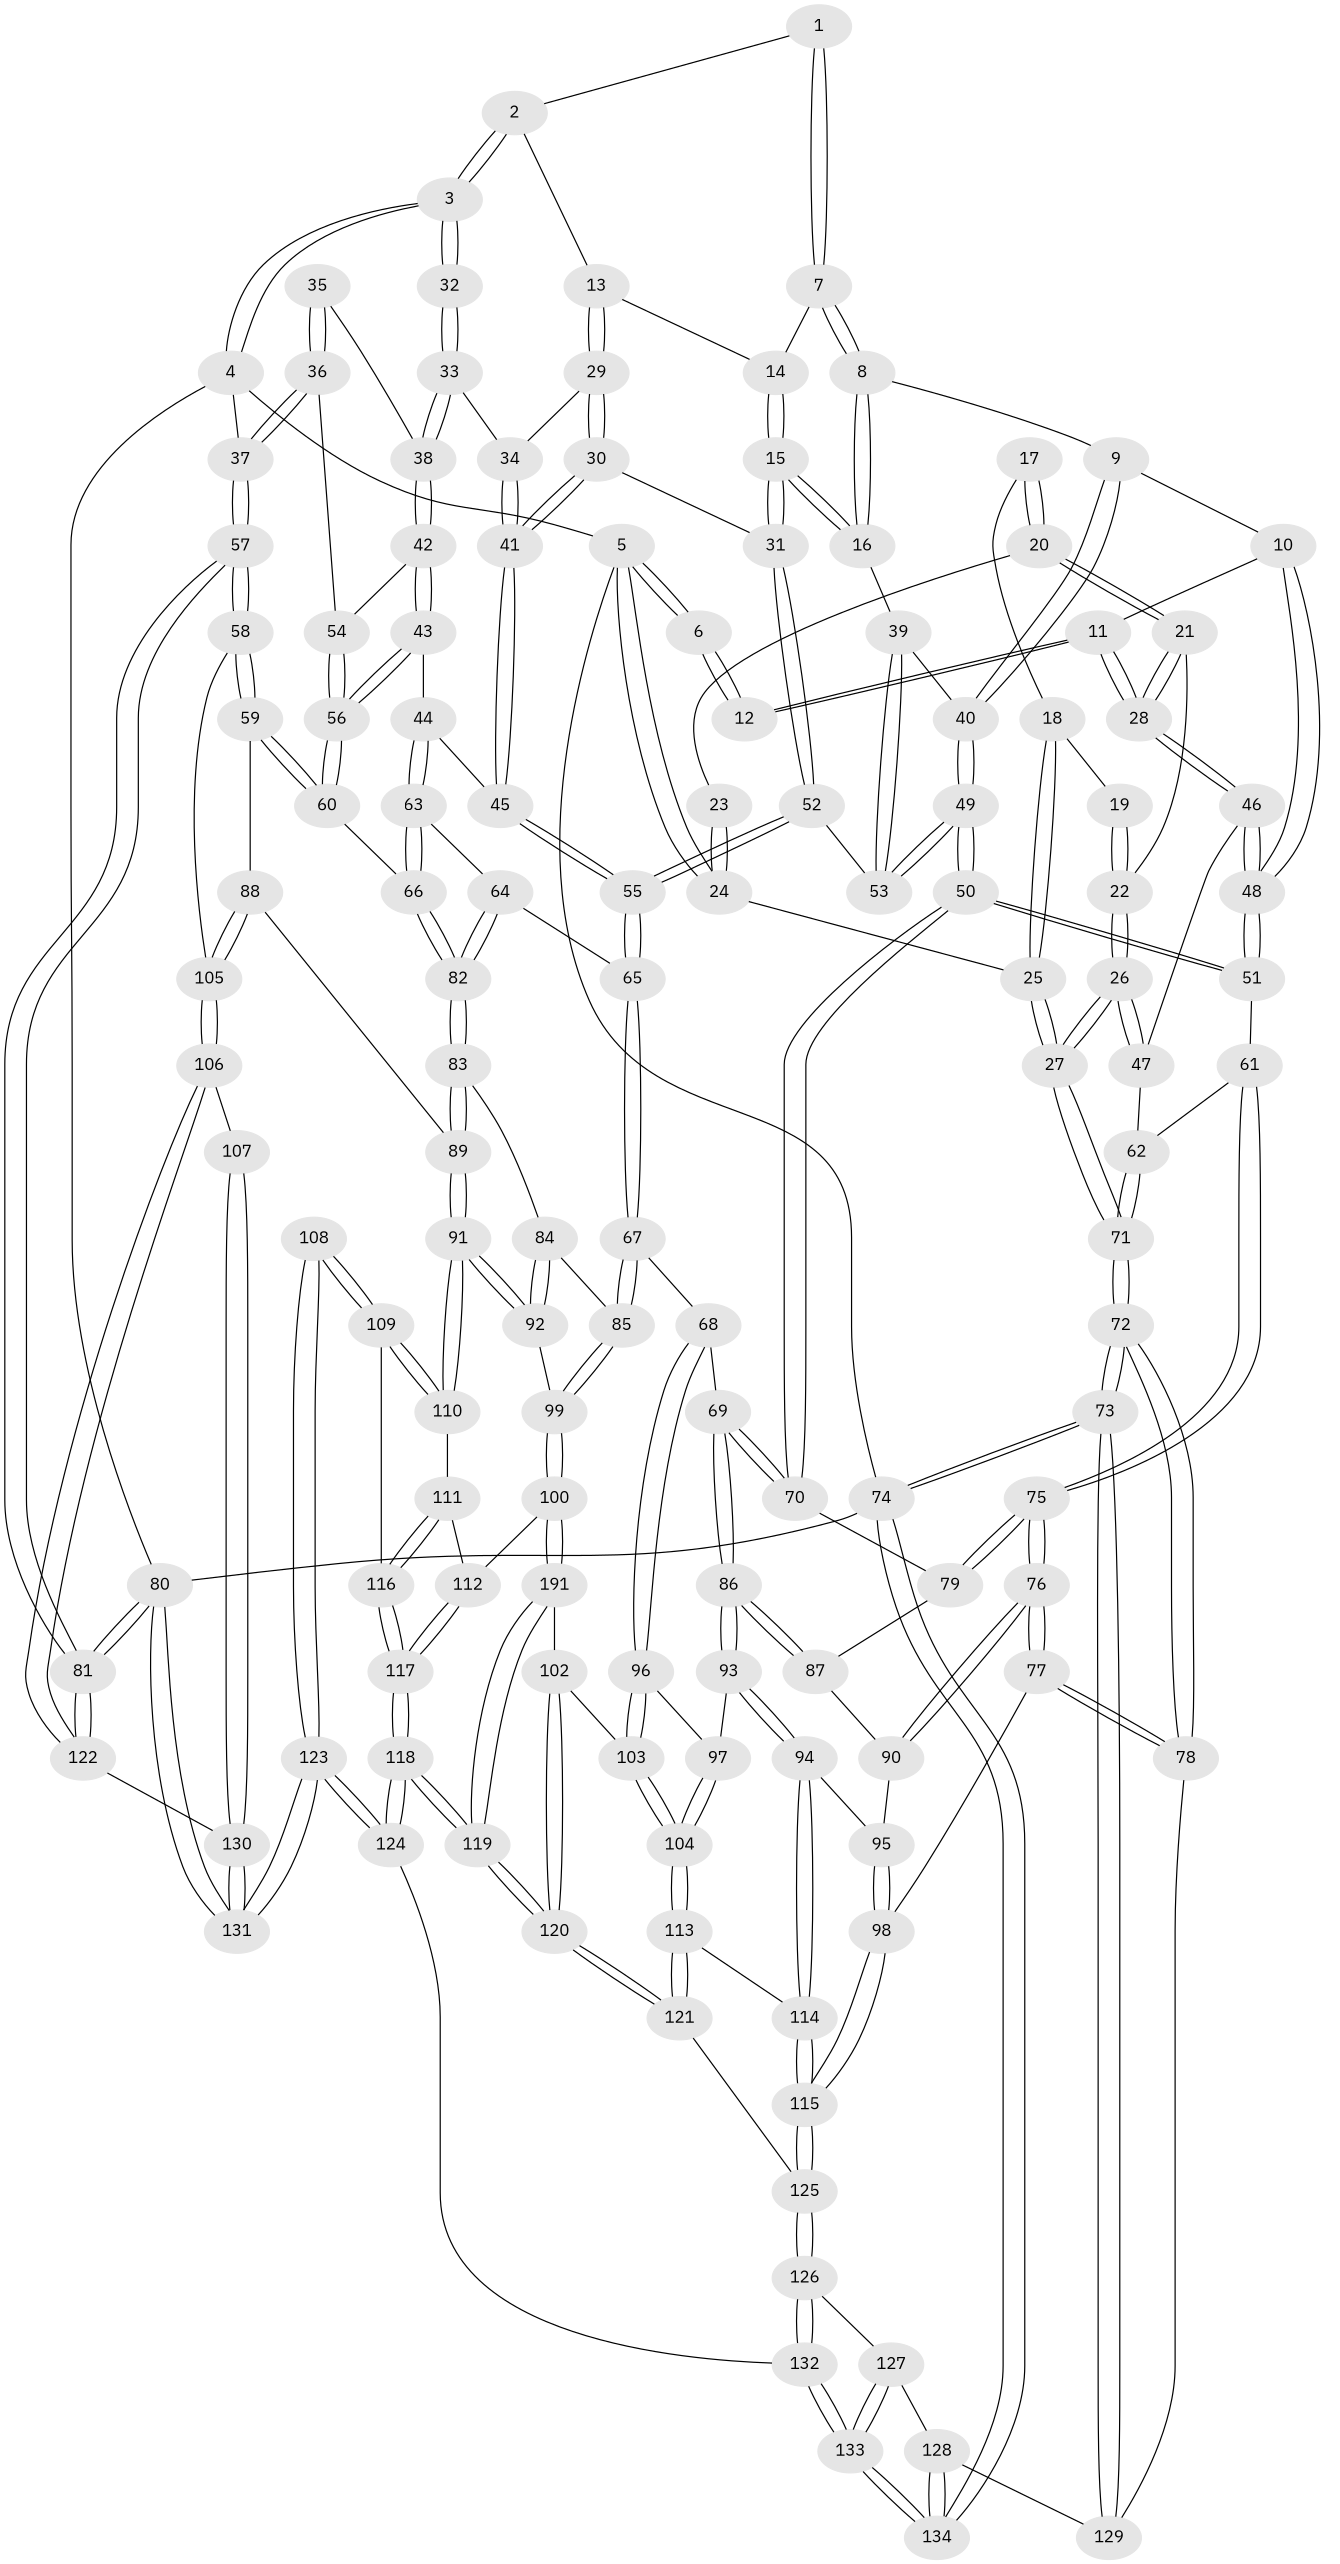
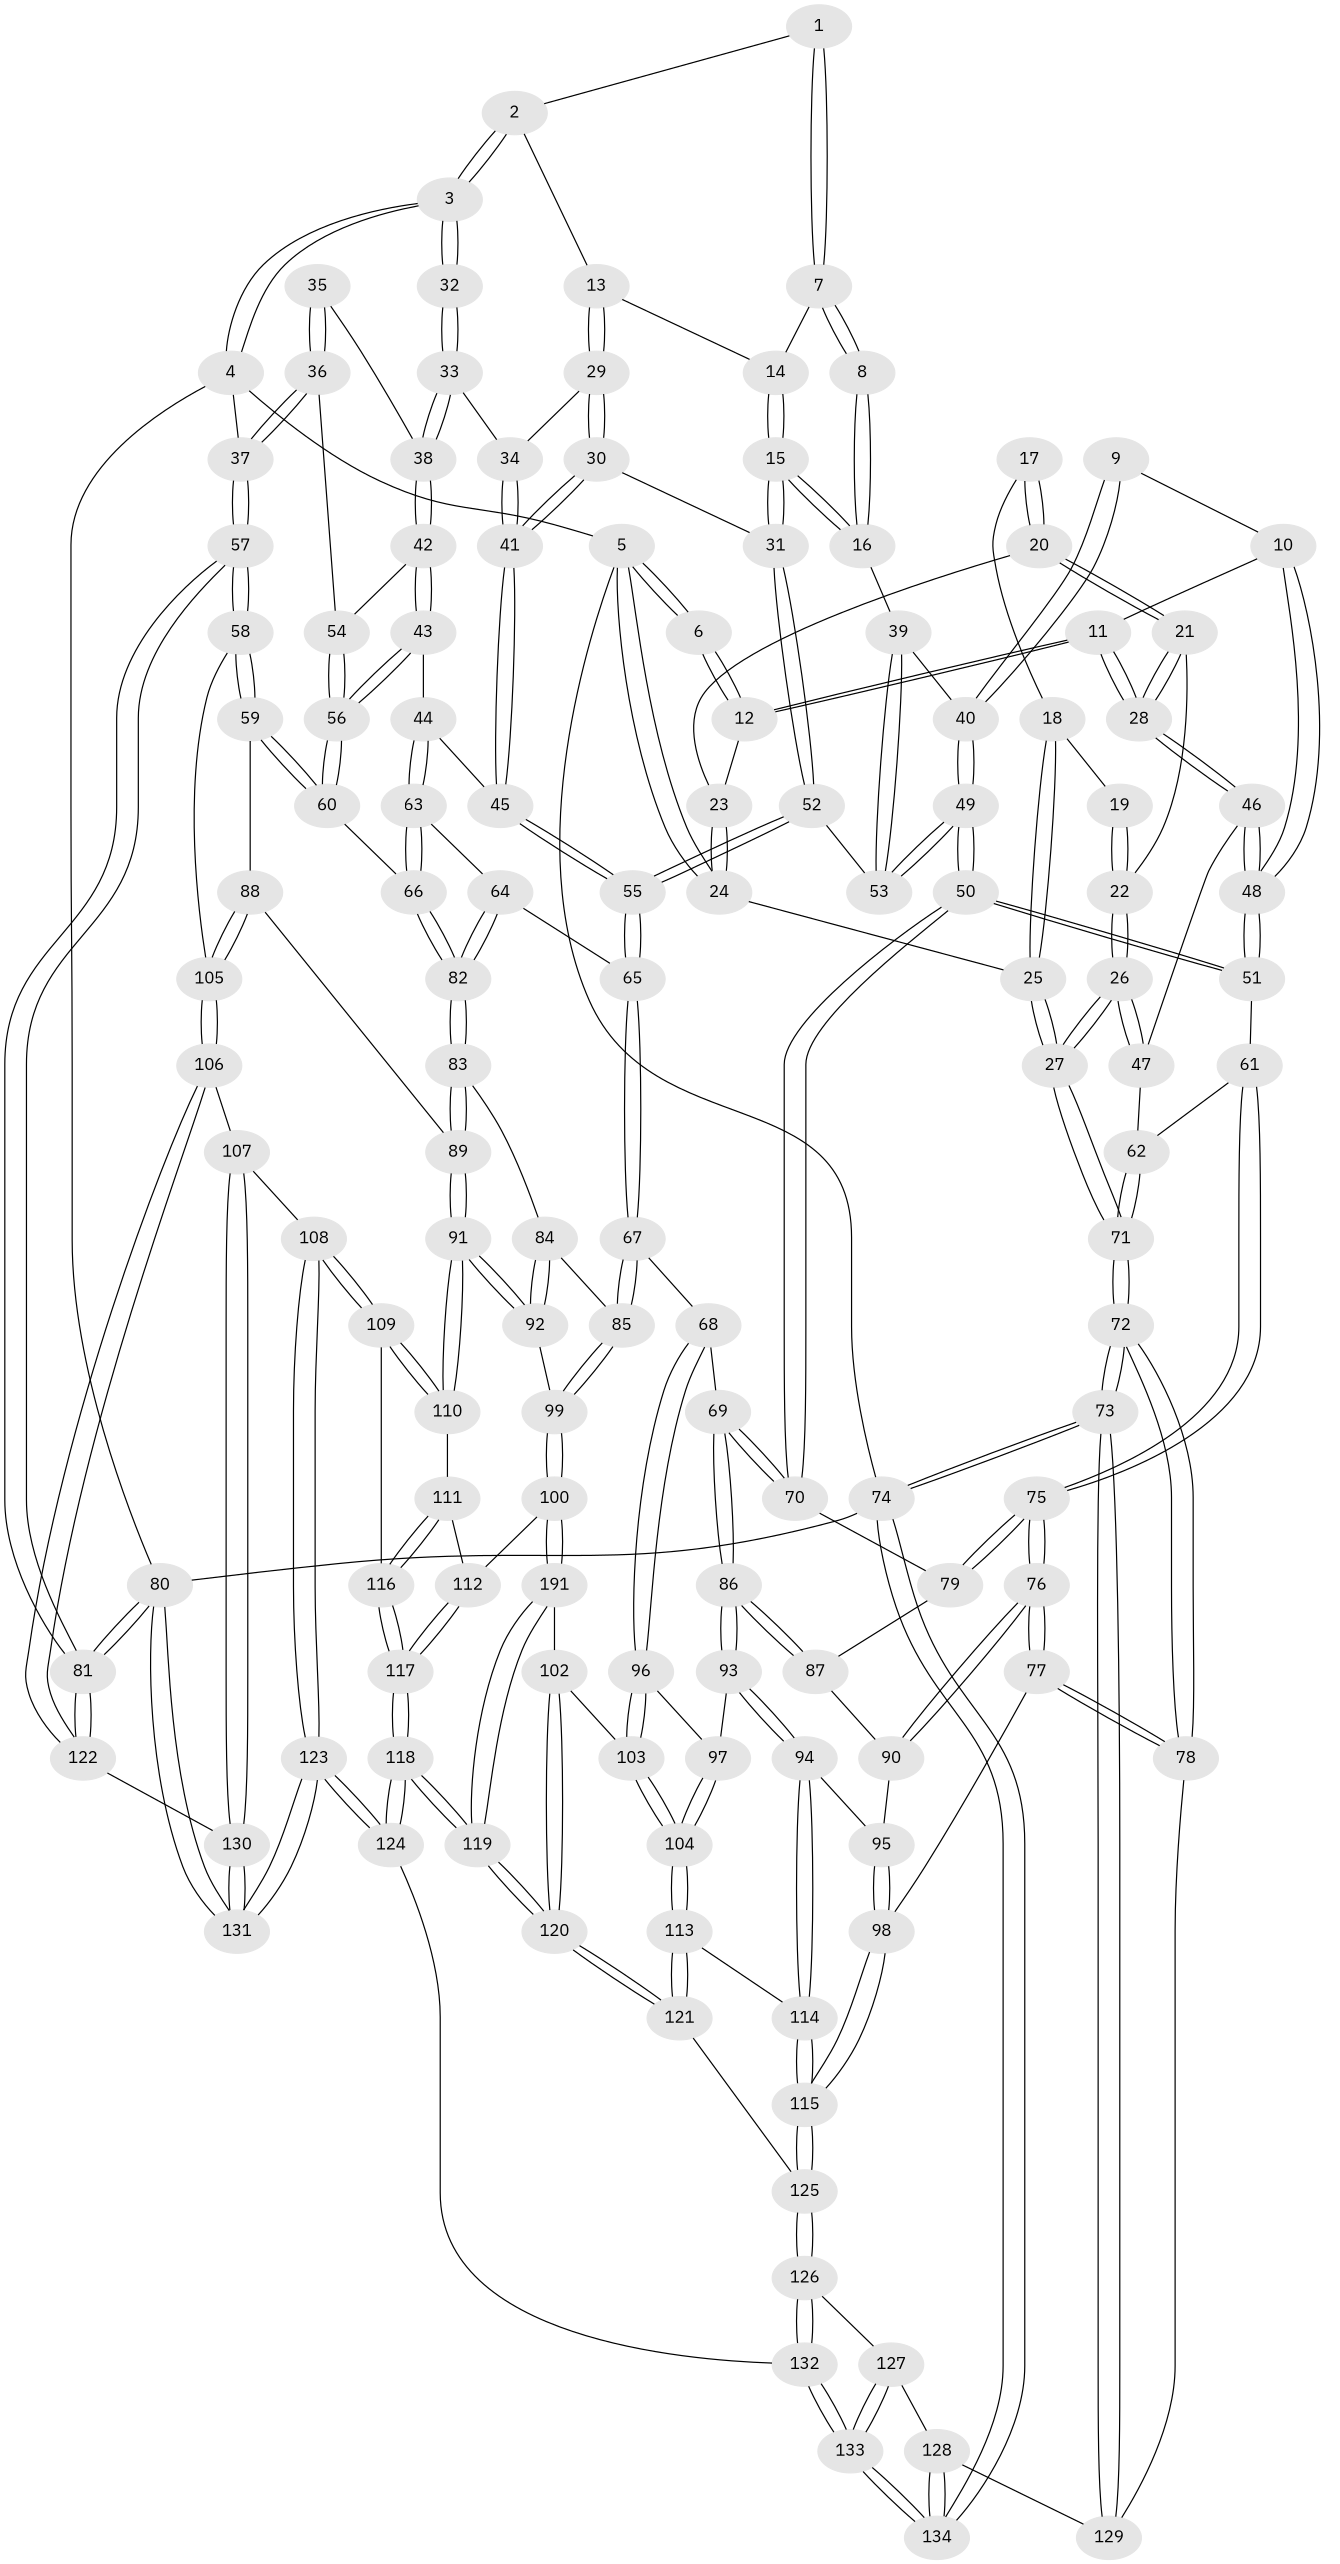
edge "8" -- "9": removed
edge "12" -- "23": added
edge "107" -- "108": added
